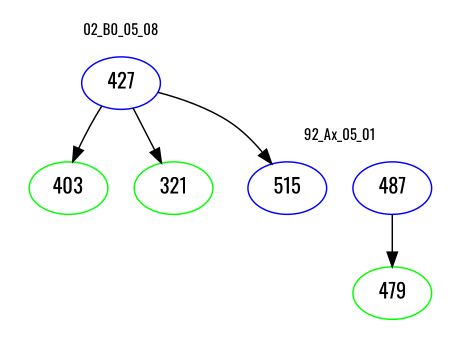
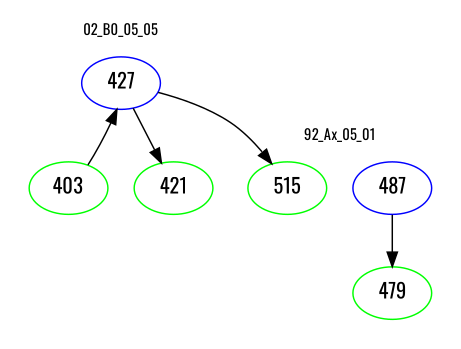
cluster "02_B0_05_08": label "02_B0_05_08" -> "02_B0_05_05"
edge "427" -> "403": reversed
node "321": label "321" -> "421"
node "515": color blue -> green
